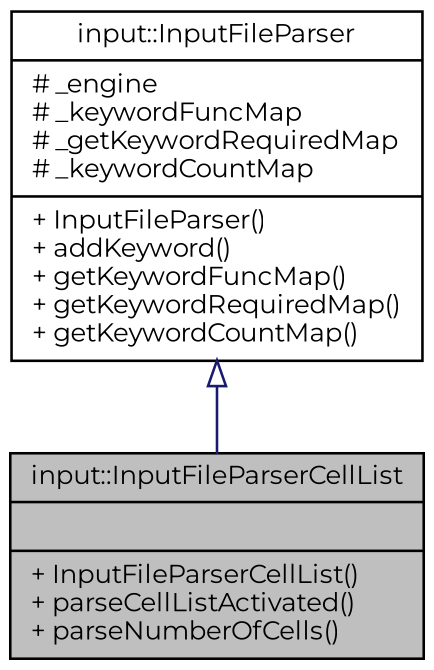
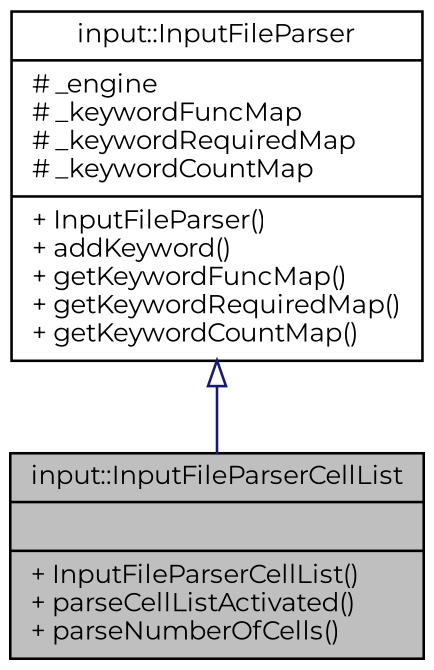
node "input::InputFileParser": text "# _getKeywordRequiredMap" -> "# _keywordRequiredMap"
